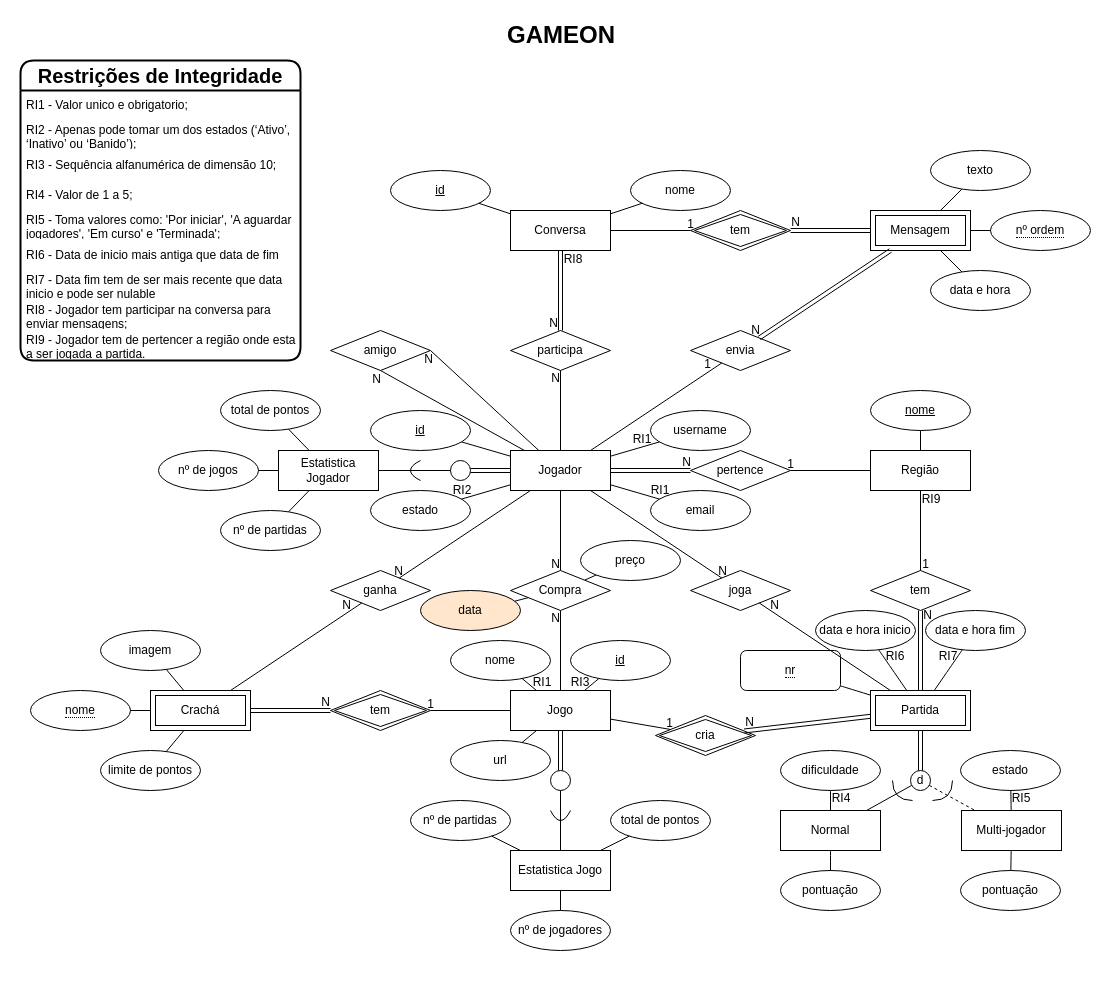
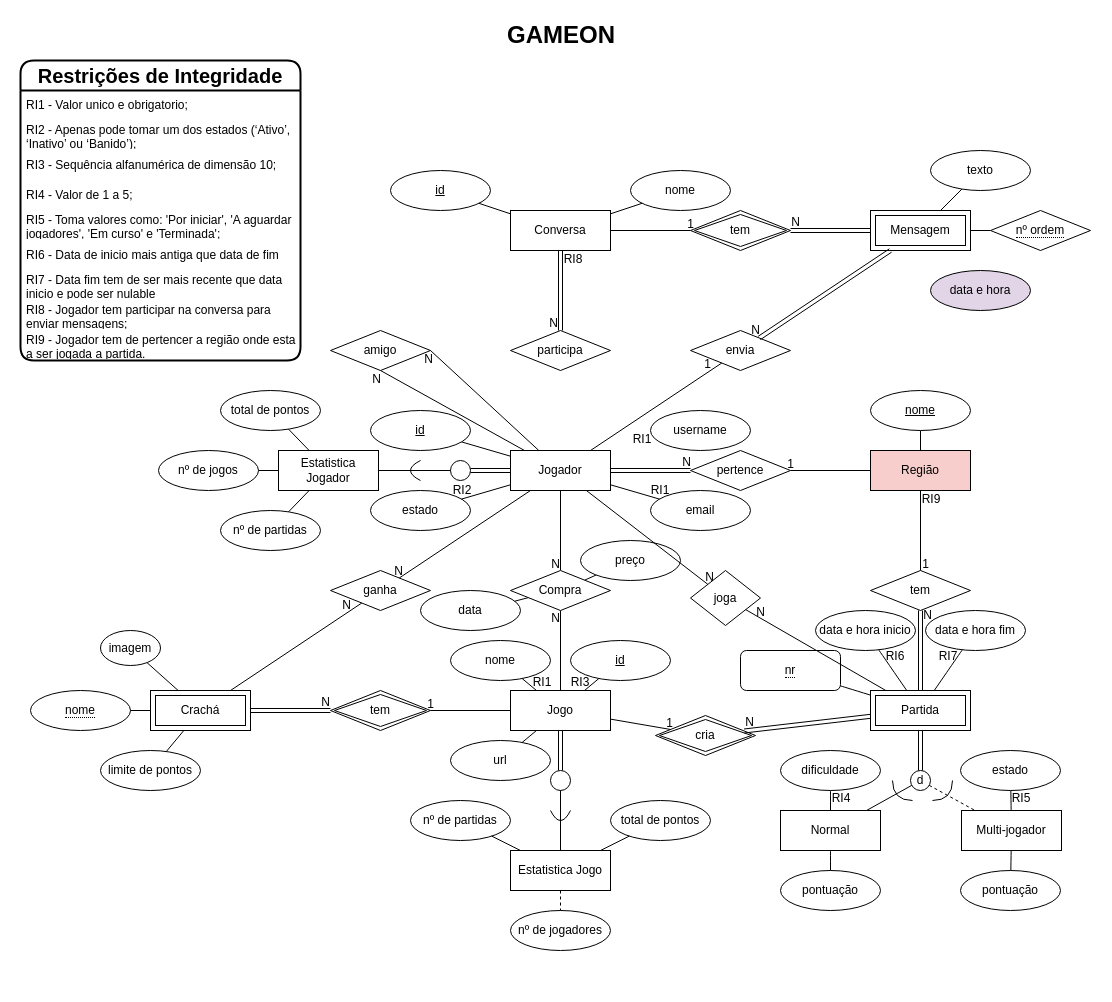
node "nº ordem": shape ellipse -> diamond
edge "Mensagem" -- "data e hora": removed
node "data e hora": fillcolor #ffffff -> #e1d5e7
edge "participa" -- "Jogador": removed, label "N"
edge "username" -- "Jogador": removed
node "Região": fillcolor #ffffff -> #f8cecc
node "joga": size 100x40 -> 70x55
node "data": fillcolor #ffe6cc -> #ffffff
node "imagem": size 100x40 -> 60x35
edge "Estatistica Jogo" -- "nº de jogadores": style solid -> dashed
